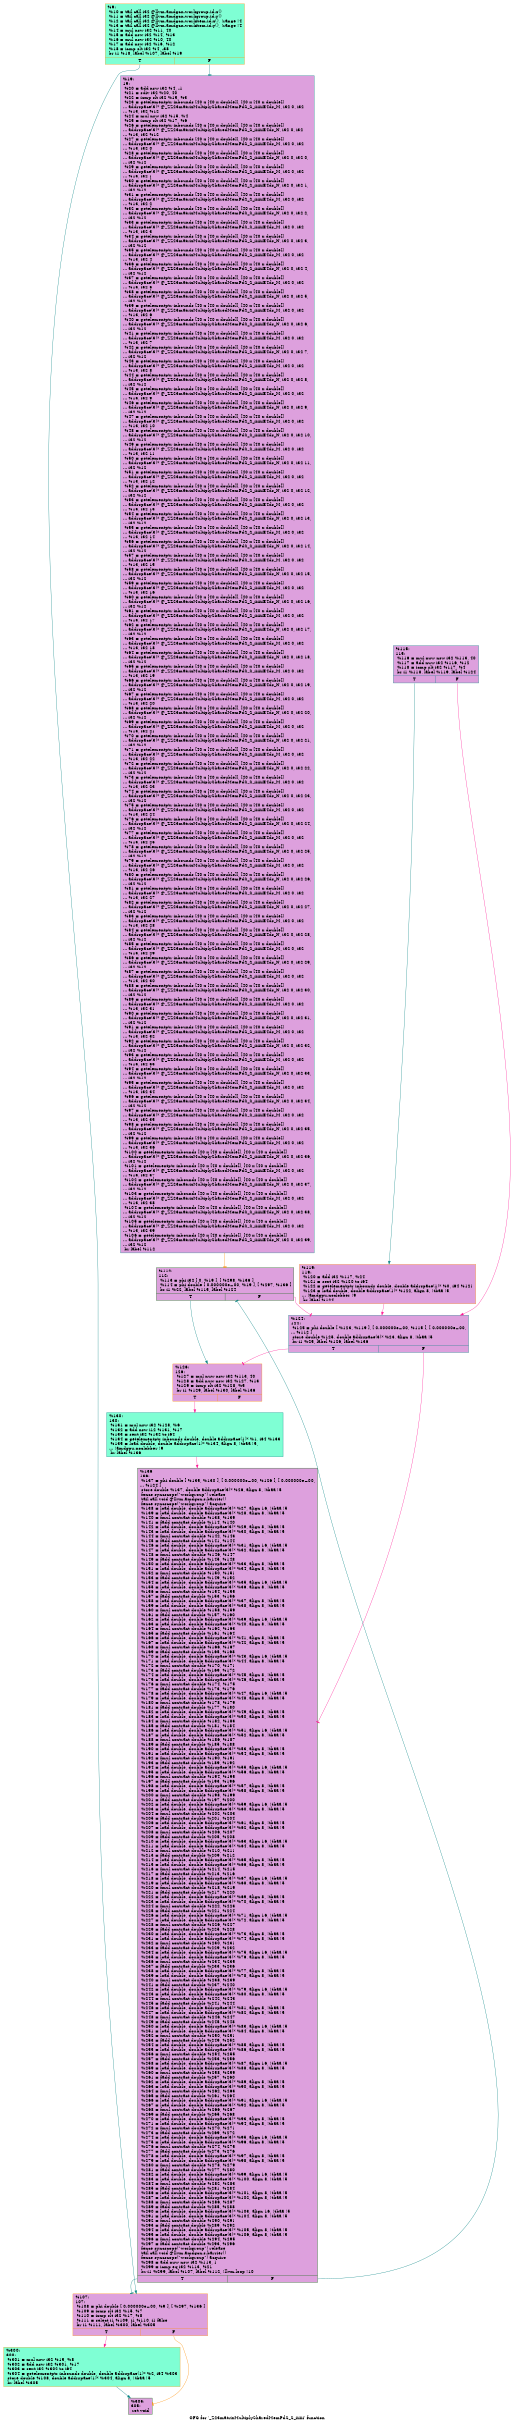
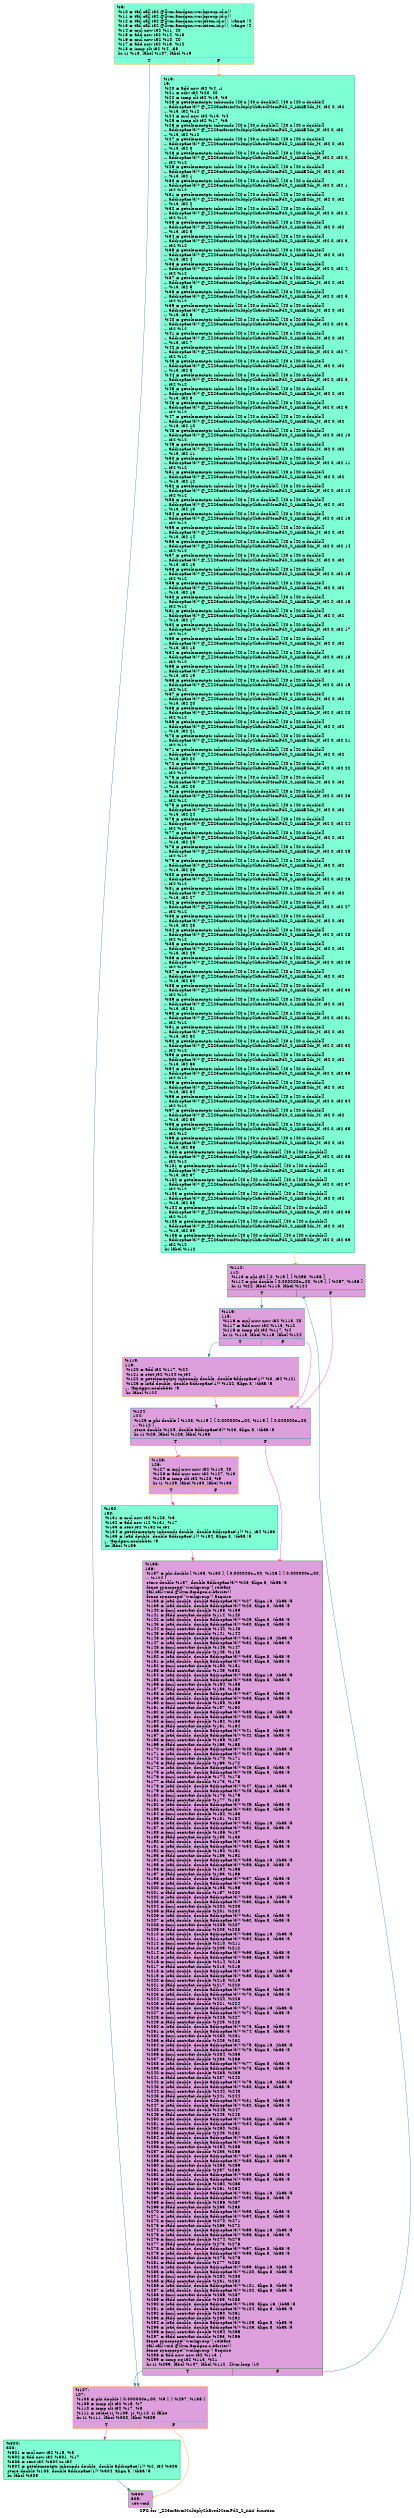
edge "%9:" -> "%19:": color teal -> darkorange
node "%19:": fillcolor plum -> aquamarine
edge "%112:" -> "%126:": now "%112:" -> "%115:"
node "%136:": text "%153 = fadd contract double %149, %152" -> "%153 = fadd contract double %149, %352"
edge "%136:" -> "%107:": arrowhead tee -> normal
node "%300:": color darkorange -> darkgreen
